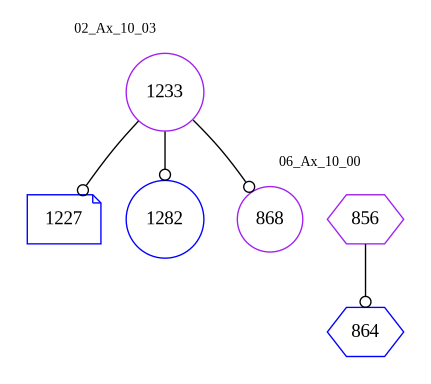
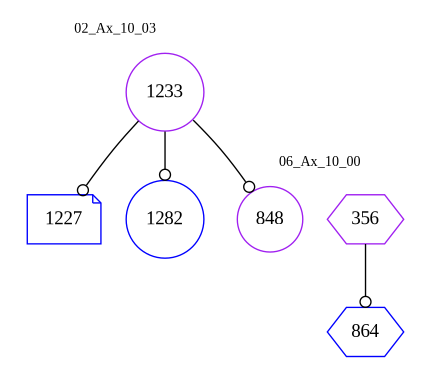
node "868": label "868" -> "848"
node "856": label "856" -> "356"
